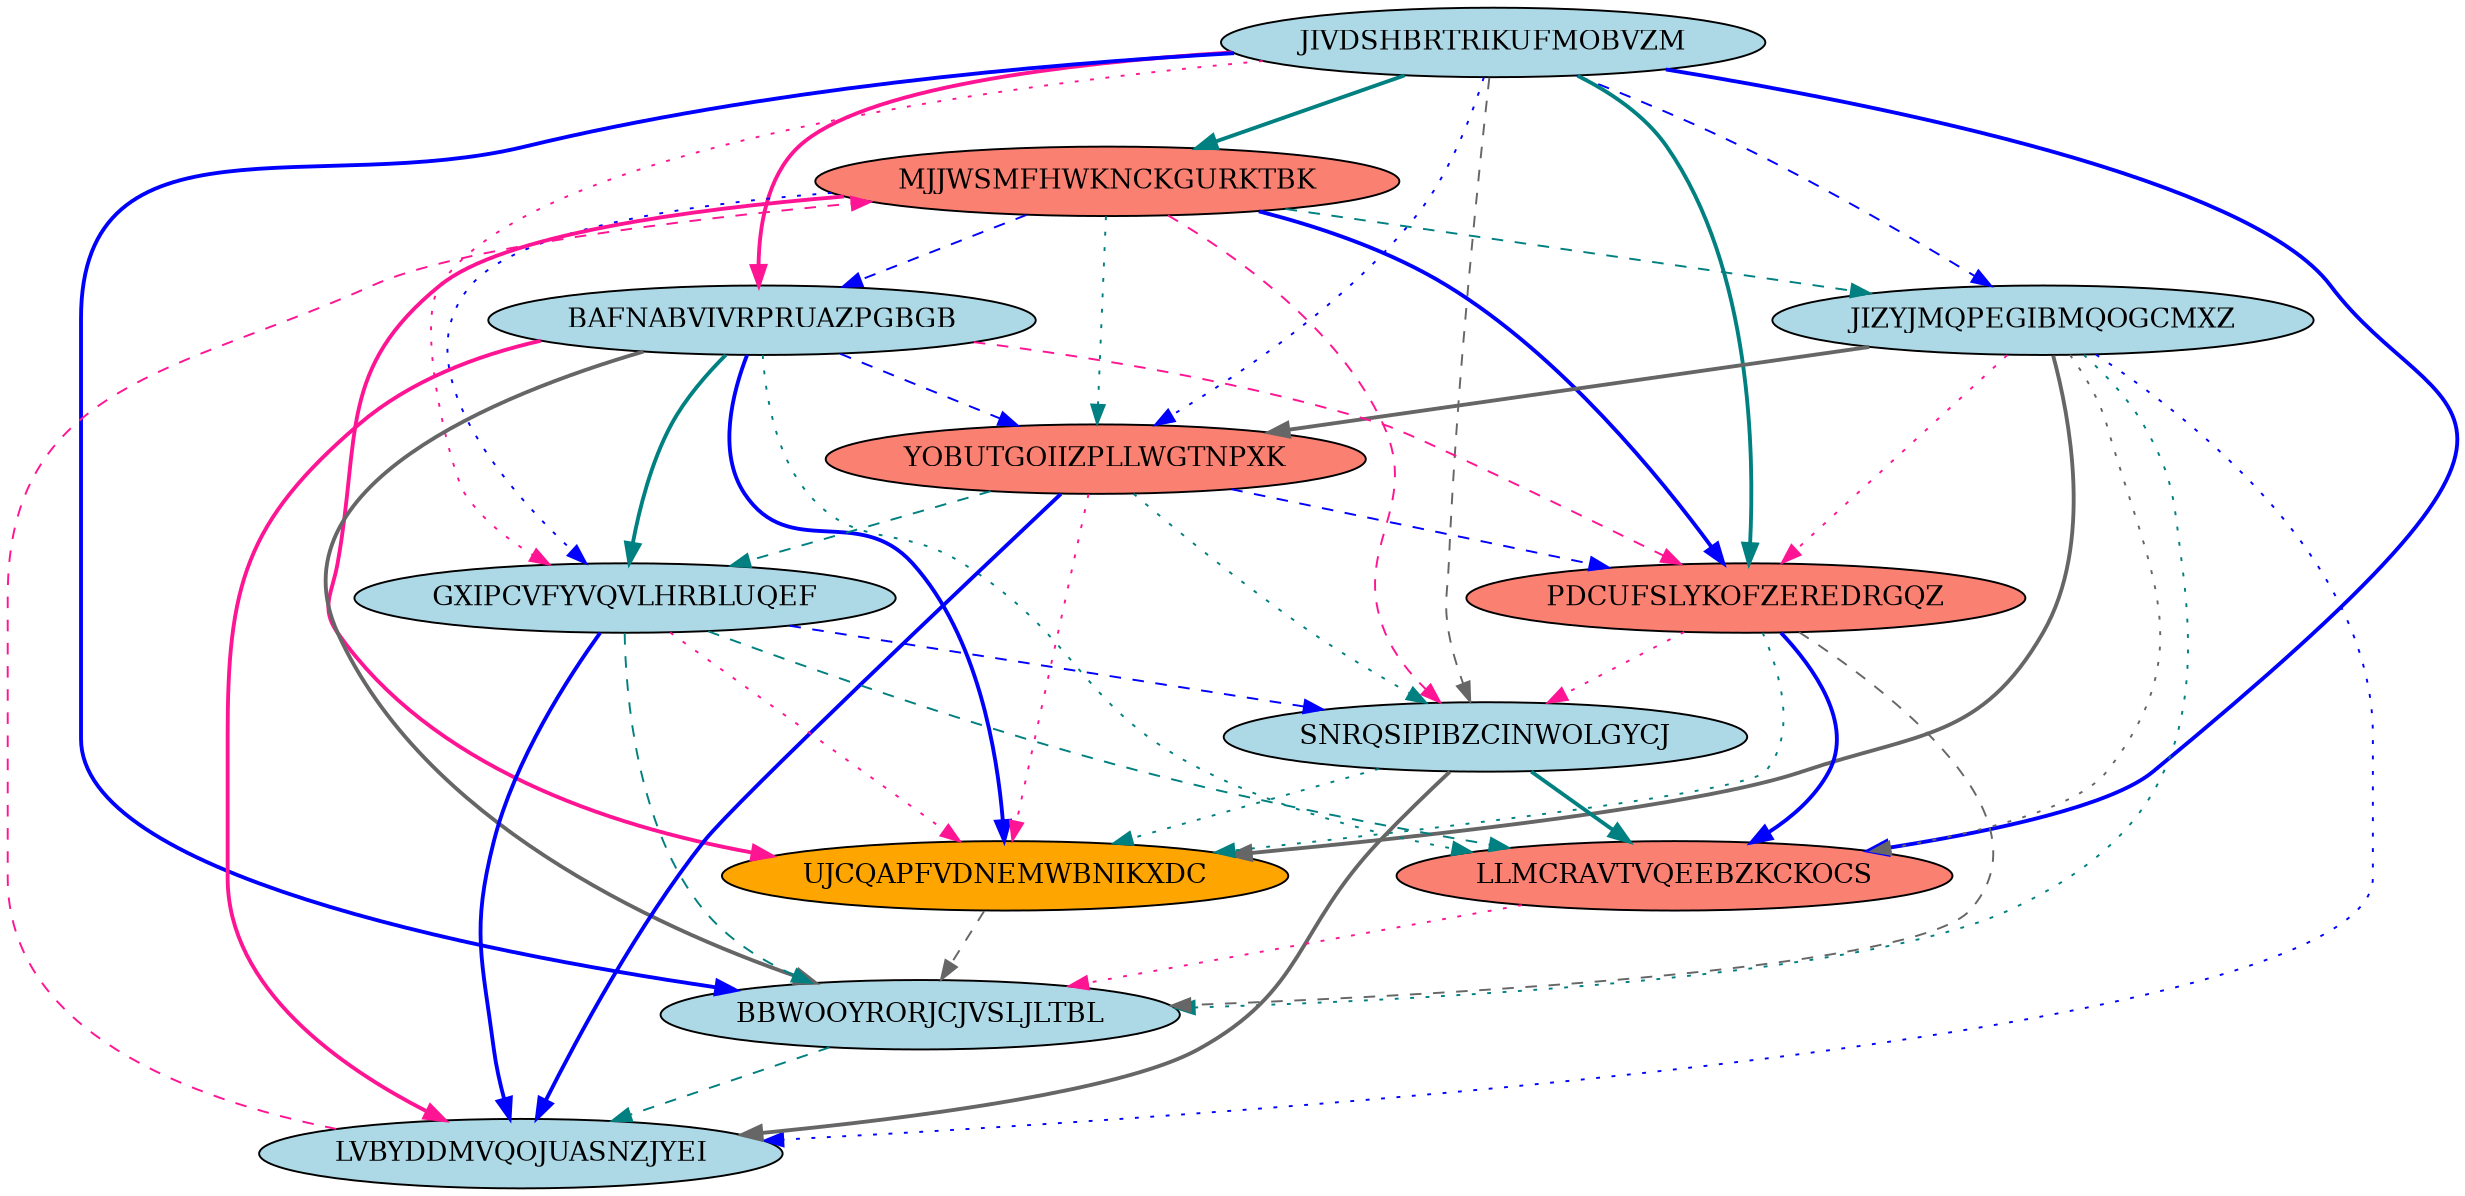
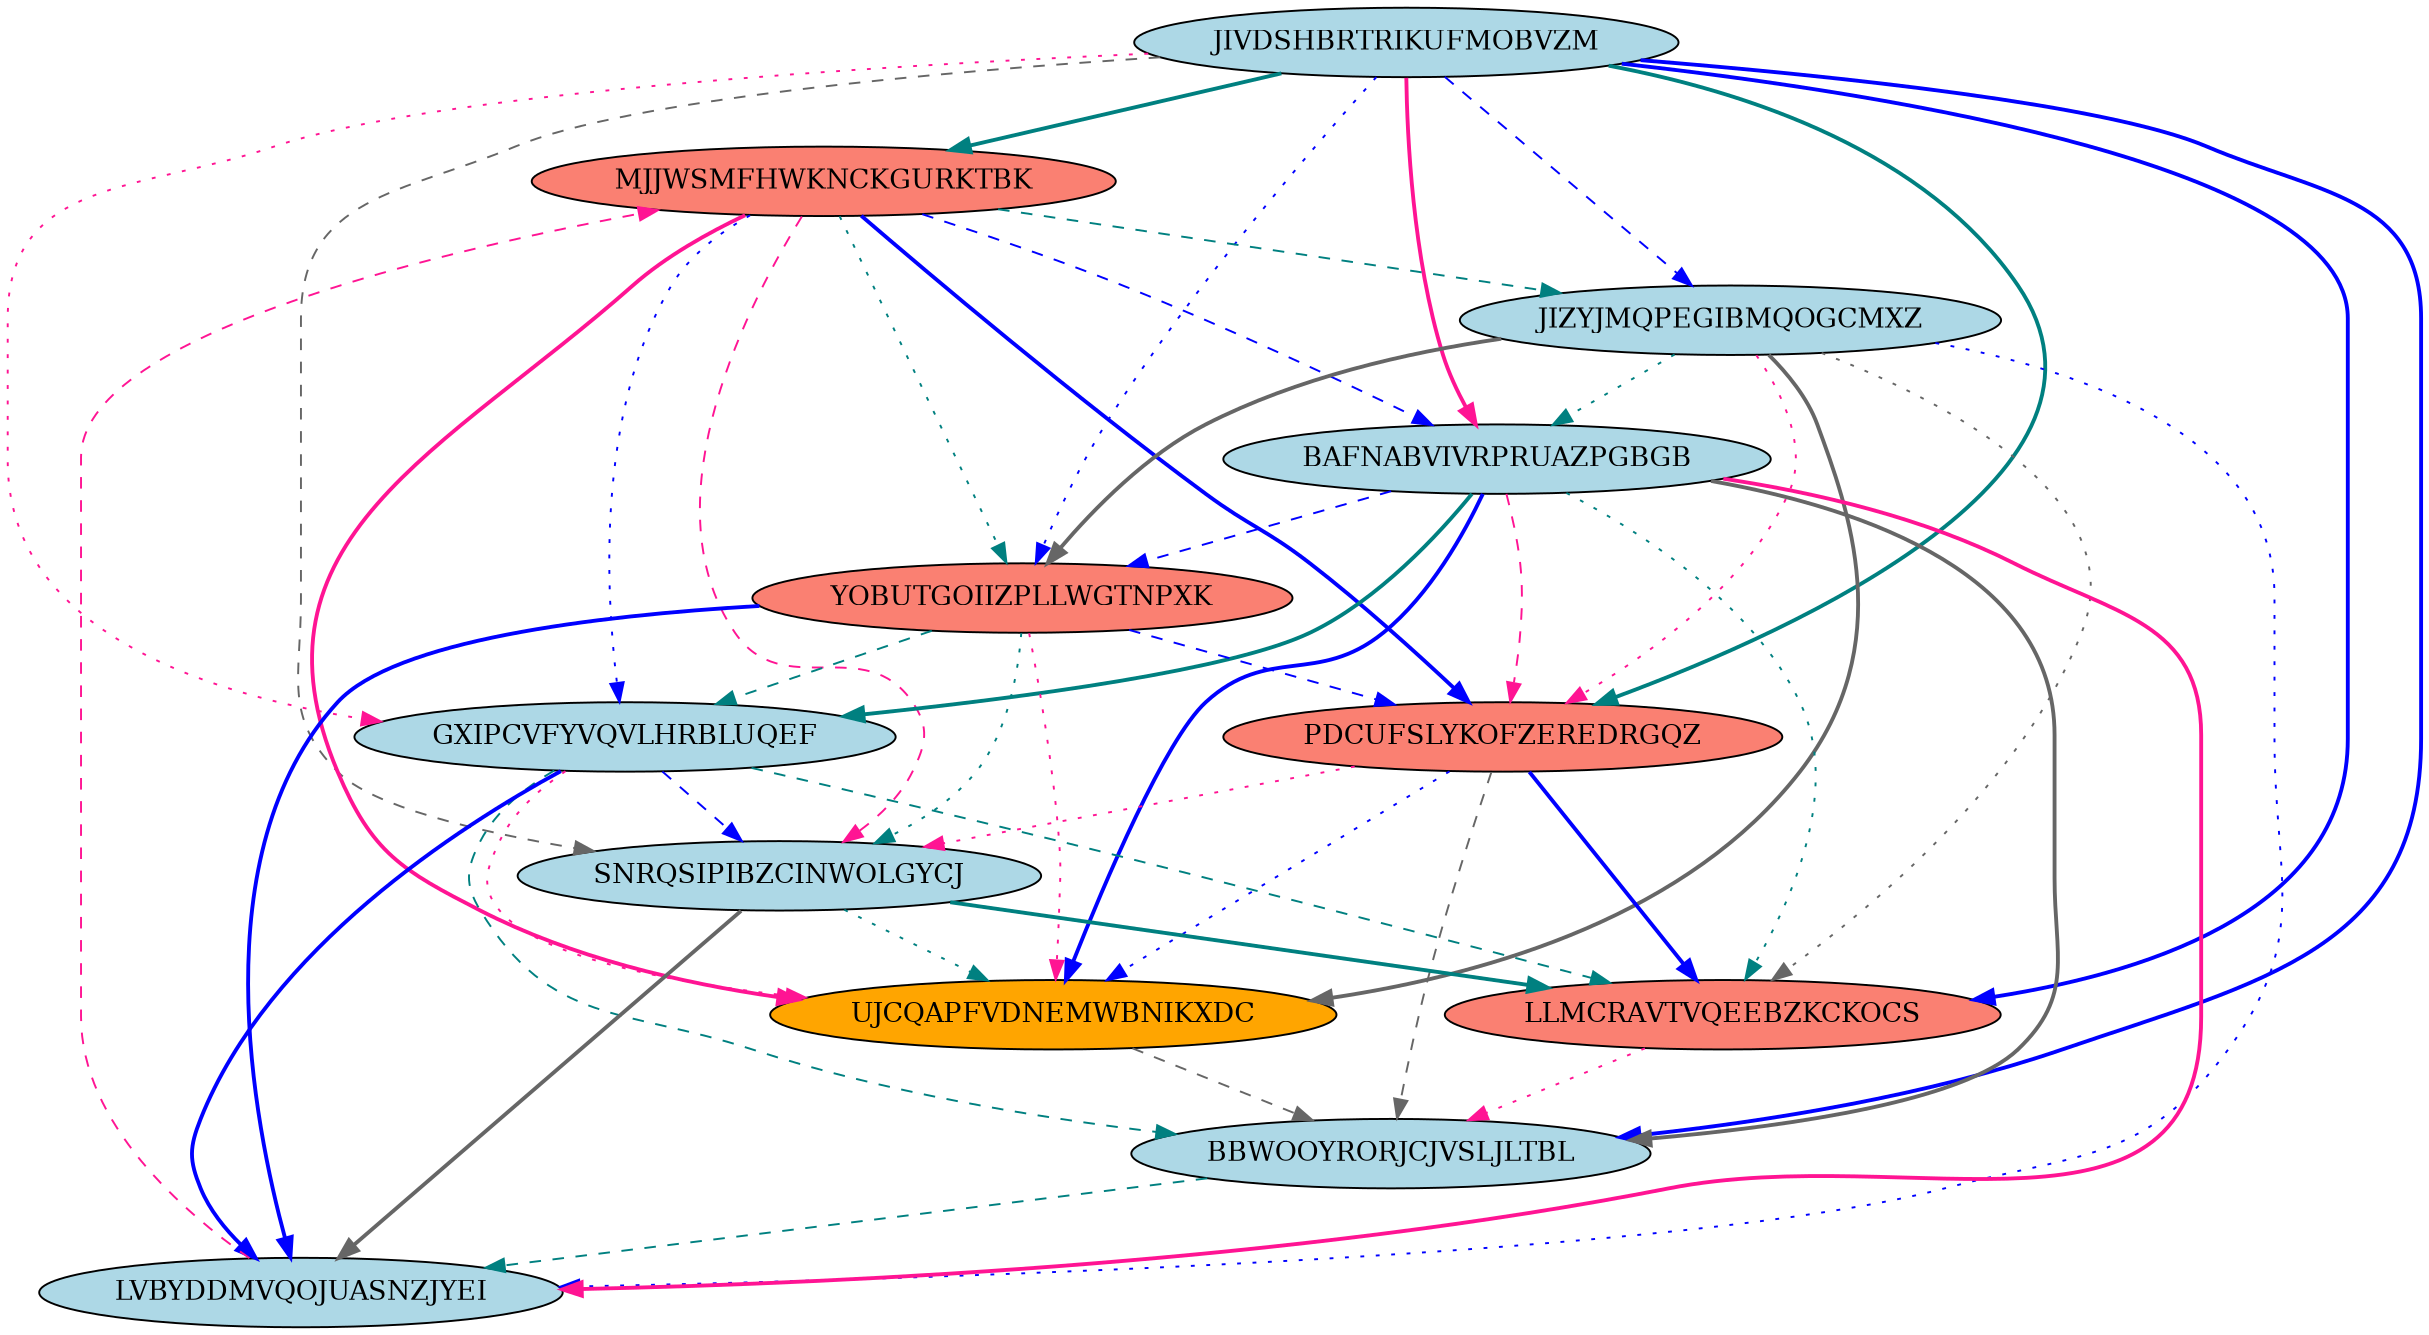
edge "PDCUFSLYKOFZEREDRGQZ" -> "UJCQAPFVDNEMWBNIKXDC": color teal -> blue
edge "JIZYJMQPEGIBMQOGCMXZ" -> "BBWOOYRORJCJVSLJLTBL": now "JIZYJMQPEGIBMQOGCMXZ" -> "BAFNABVIVRPRUAZPGBGB"
